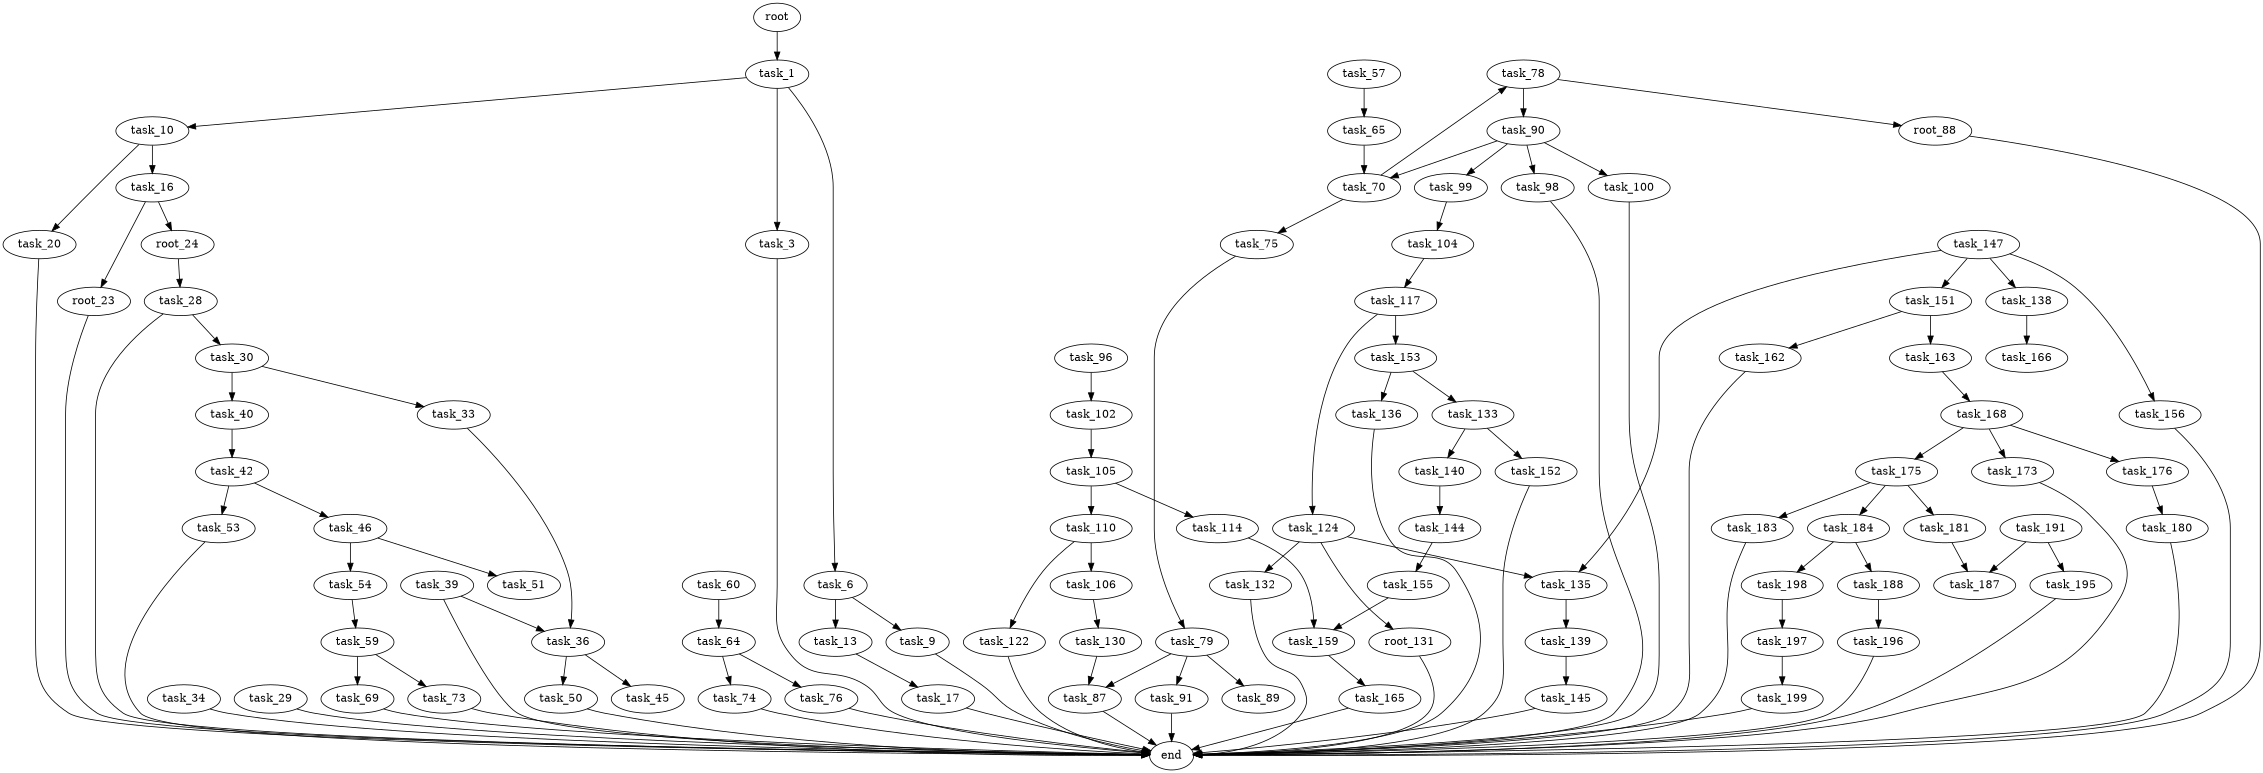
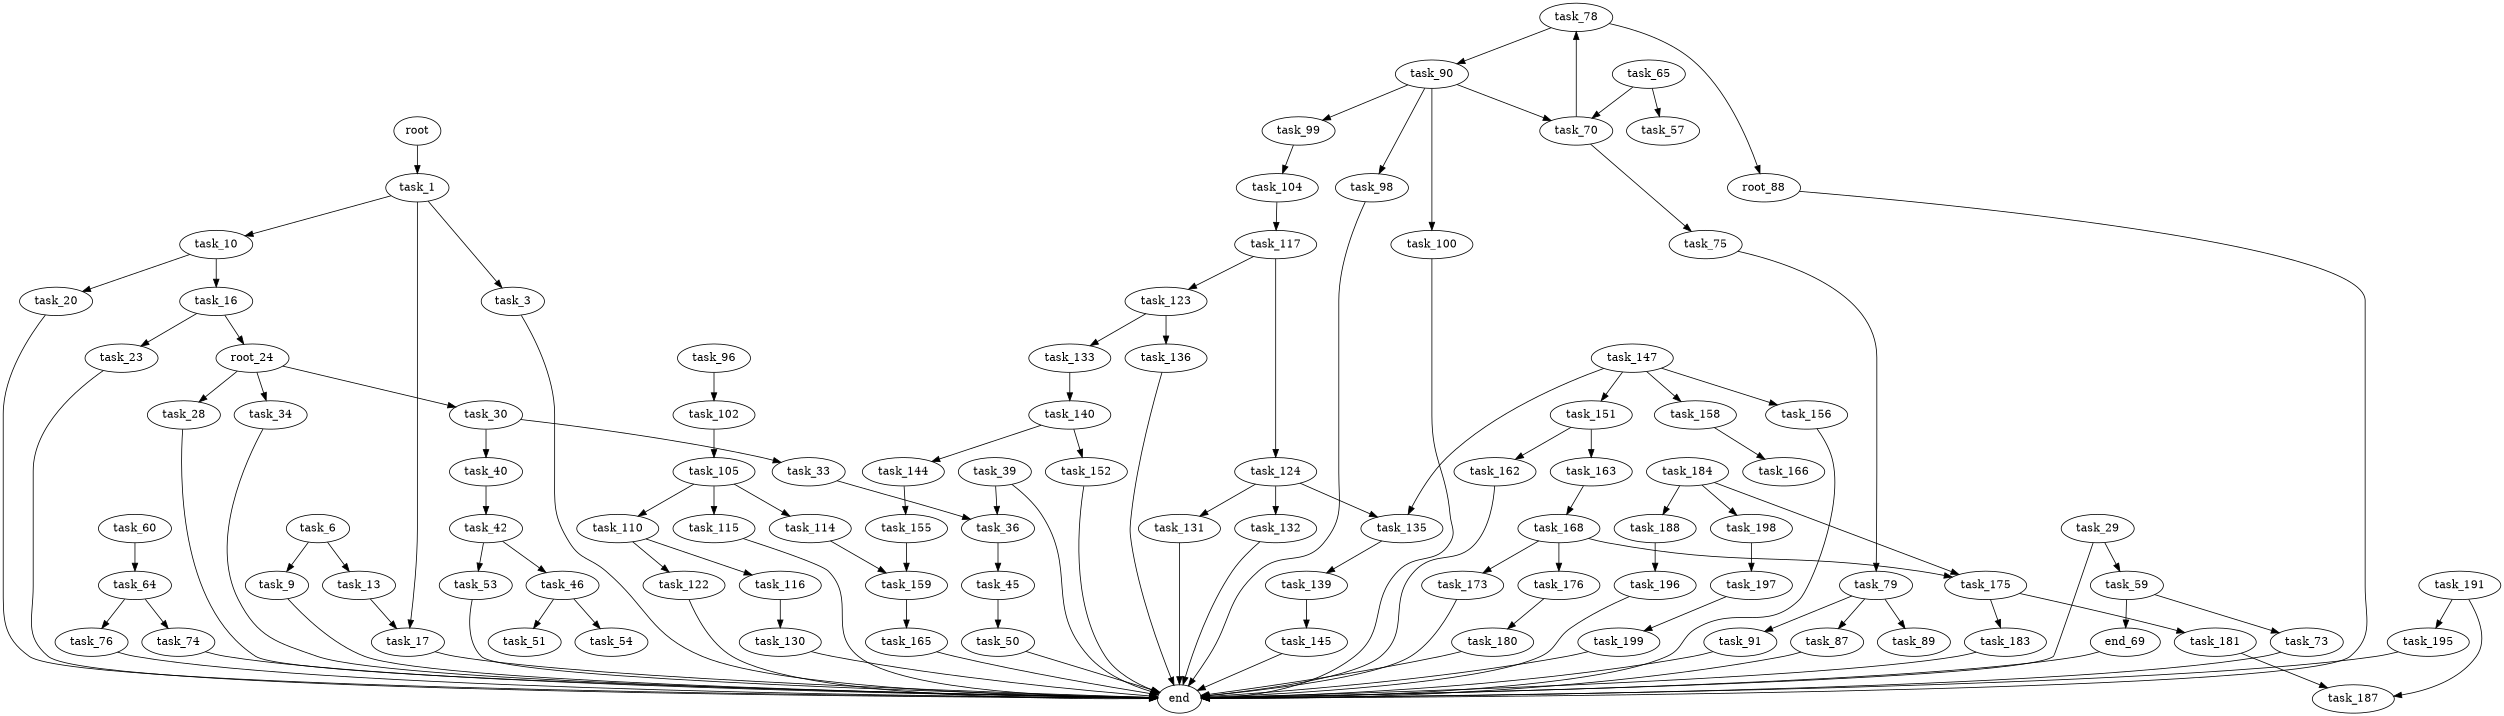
edge "task_57" -> "task_65": reversed
node "root_23": label "root_23" -> "task_23"
node "task_138": label "task_138" -> "task_158"
edge "task_1" -> "task_6": now "task_1" -> "task_17"
edge "task_28" -> "task_30": now "root_24" -> "task_30"
node "task_153": label "task_153" -> "task_123"
edge "root_24" -> "task_34": added
edge "task_133" -> "task_152": now "task_140" -> "task_152"
edge "task_175" -> "task_184": reversed
node "task_115": added
node "task_106": label "task_106" -> "task_116"
edge "task_54" -> "task_59": now "task_29" -> "task_59"
node "root_131": label "root_131" -> "task_131"
edge "task_36" -> "task_50": now "task_45" -> "task_50"
edge "task_130" -> "task_87": now "task_130" -> "end"
node "task_69": label "task_69" -> "end_69"
